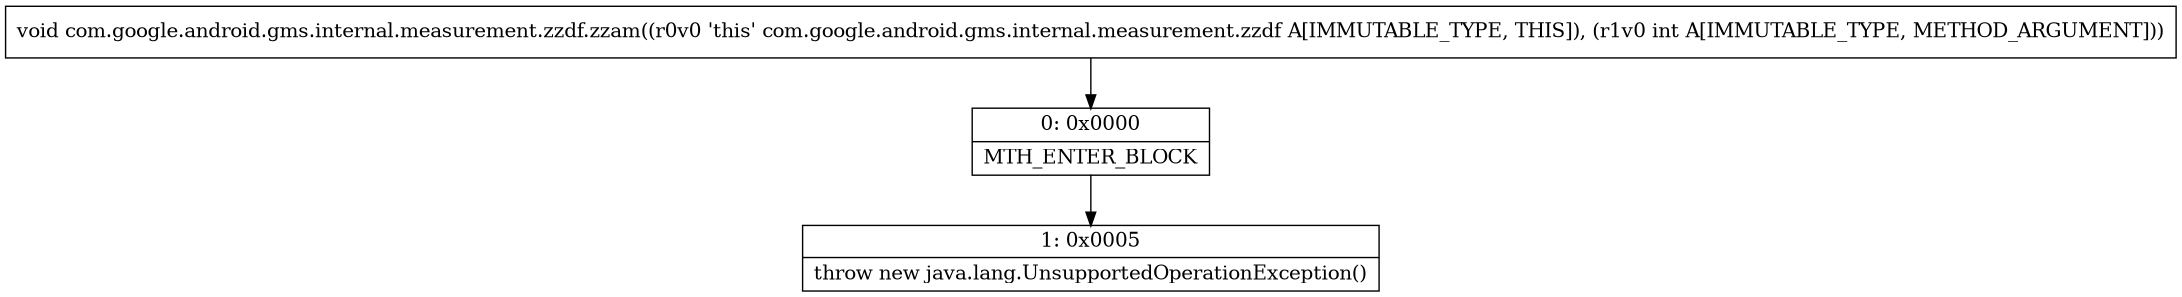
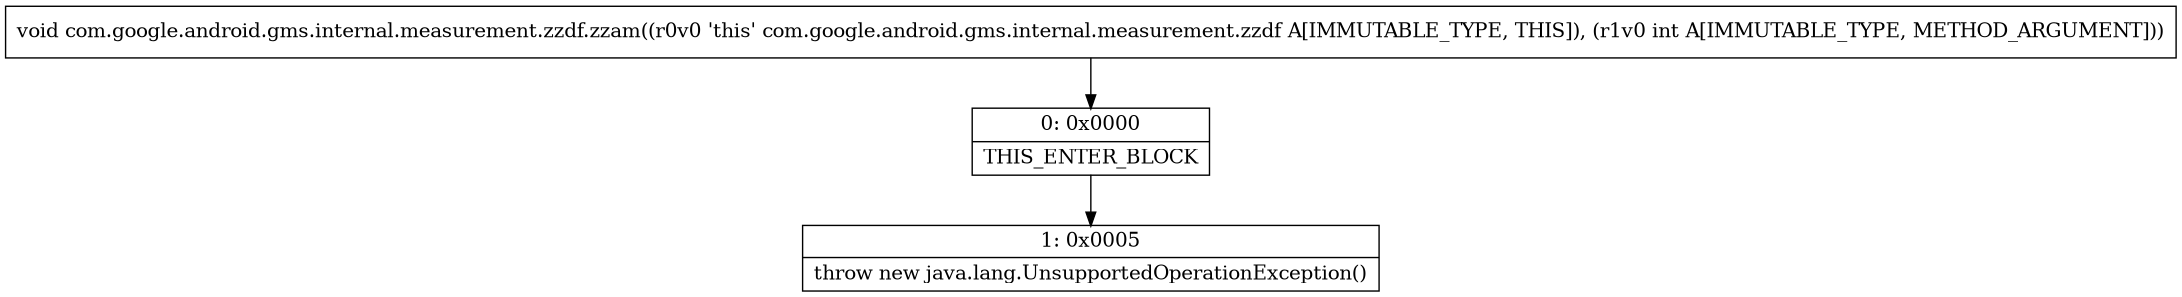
node "0: 0x0000": text "MTH_ENTER_BLOCK" -> "THIS_ENTER_BLOCK"
